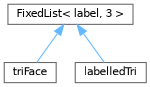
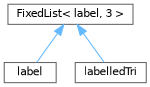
node "triFace": label "triFace" -> "label"
